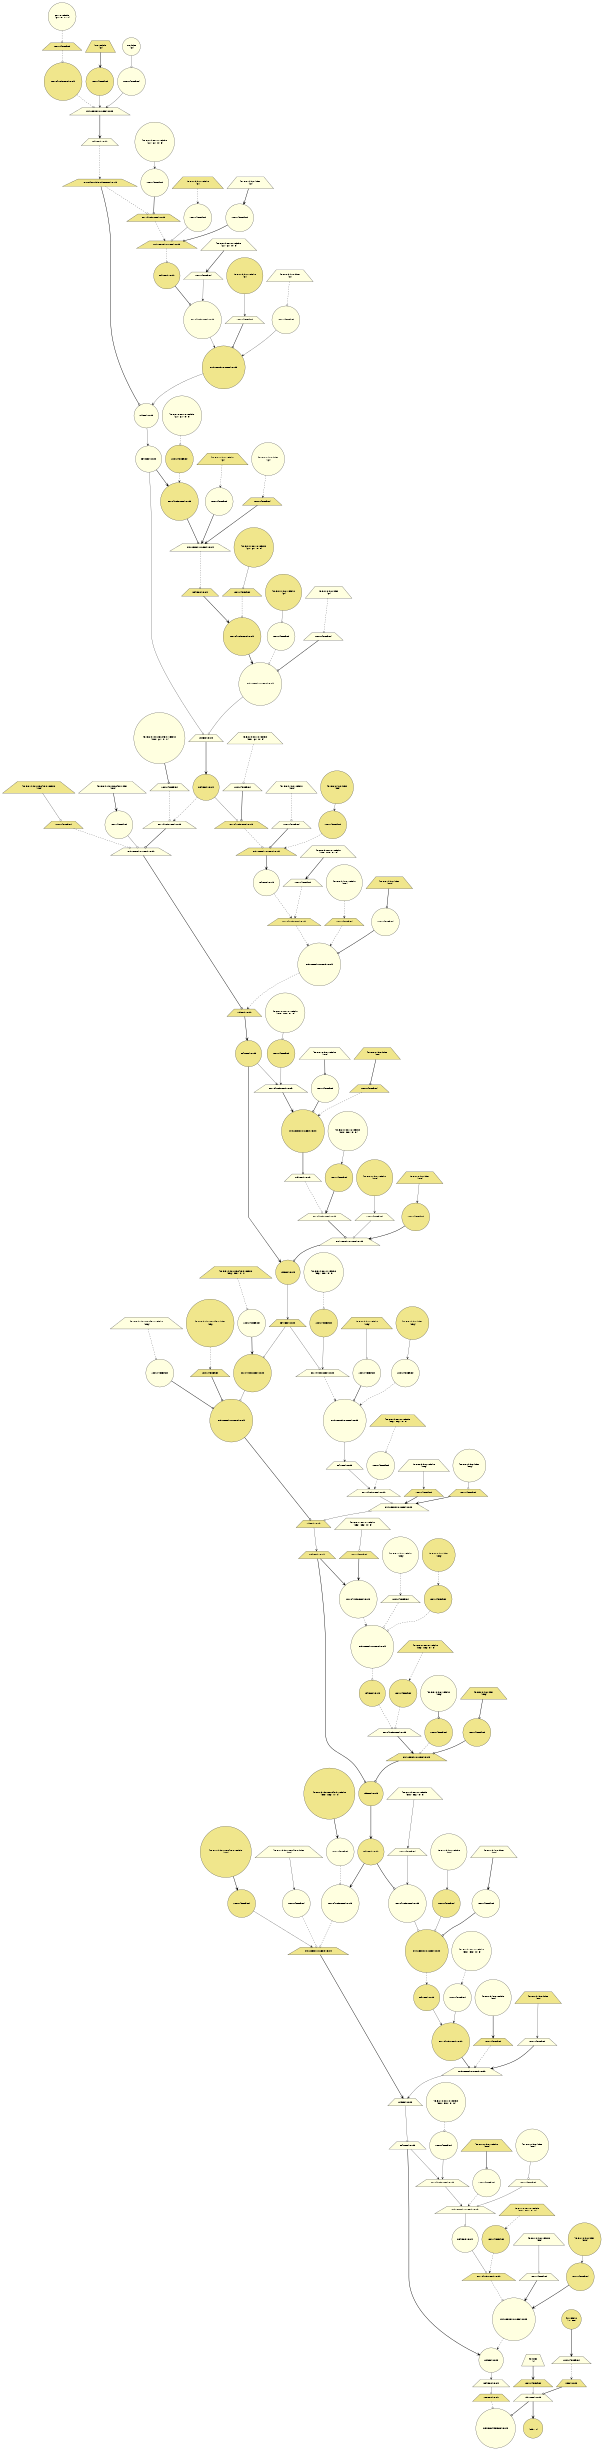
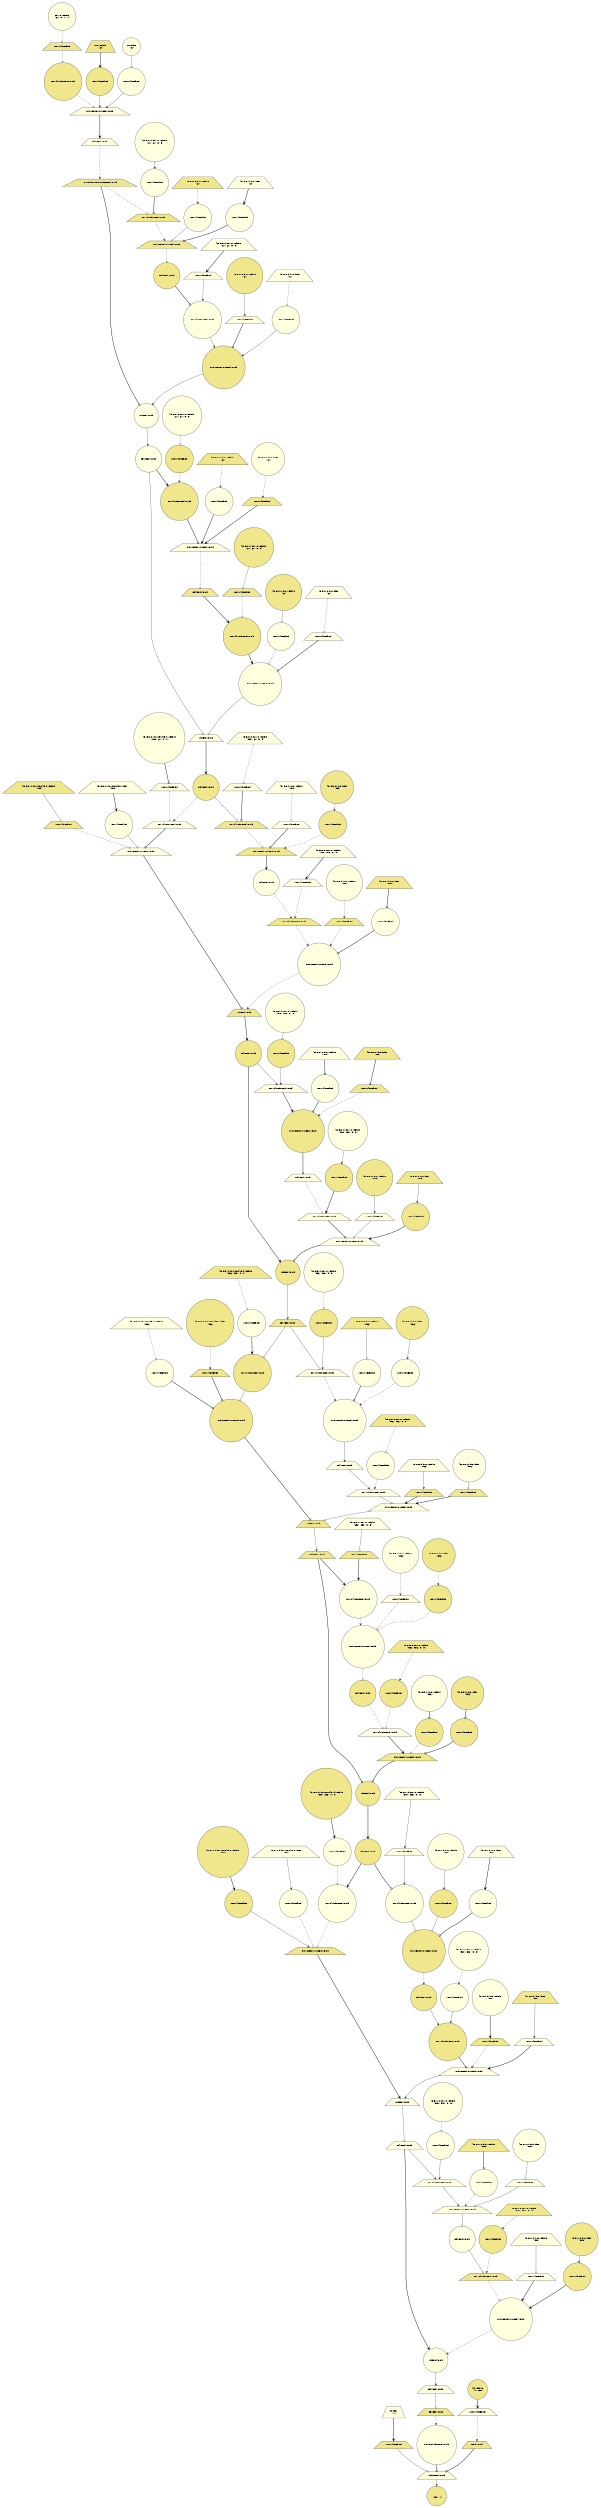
node "layer3.1.bn2.bias (256)": shape trapezium -> circle
edge "MeanBackward1" -> "ReshapeAliasBackward0": arrowhead odot -> vee
edge "AddmmBackward0" -> "ReshapeAliasBackward0": reversed
edge "AddmmBackward0" -> "(100, 4)": style bold -> solid
